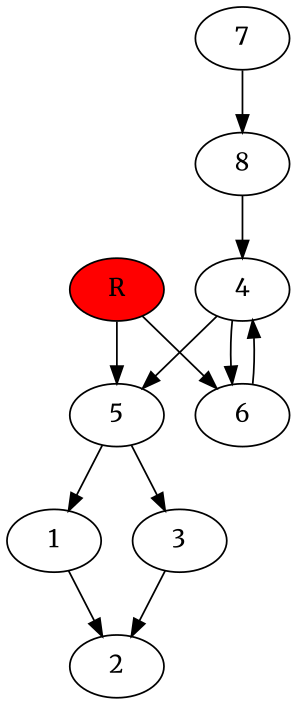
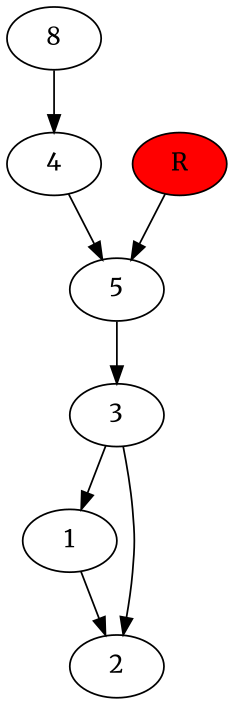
node "7": removed
node "6": removed
edge "5" -> "1": now "3" -> "1"
